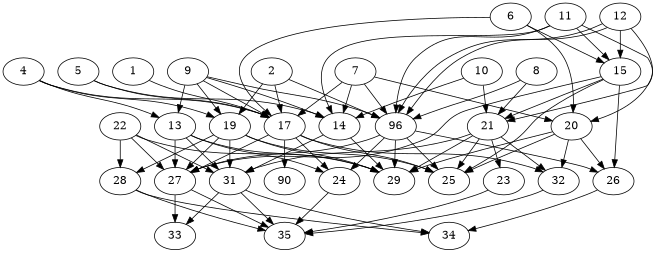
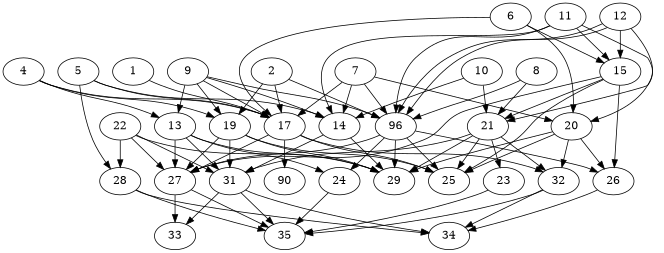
edge "17" -> "24": removed
edge "19" -> "28": now "5" -> "28"
edge "32" -> "34": added
